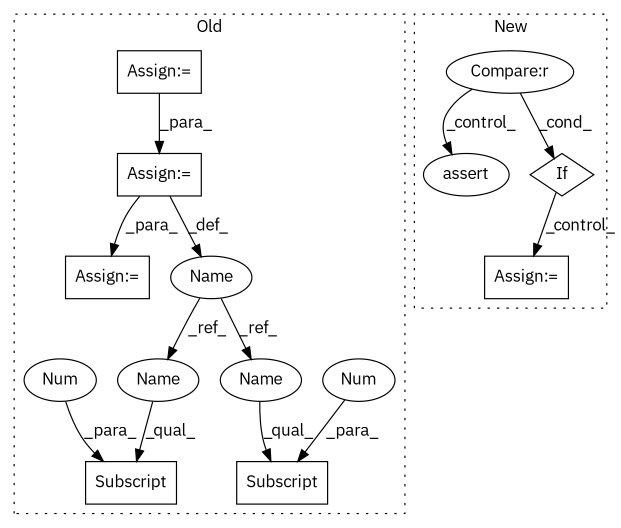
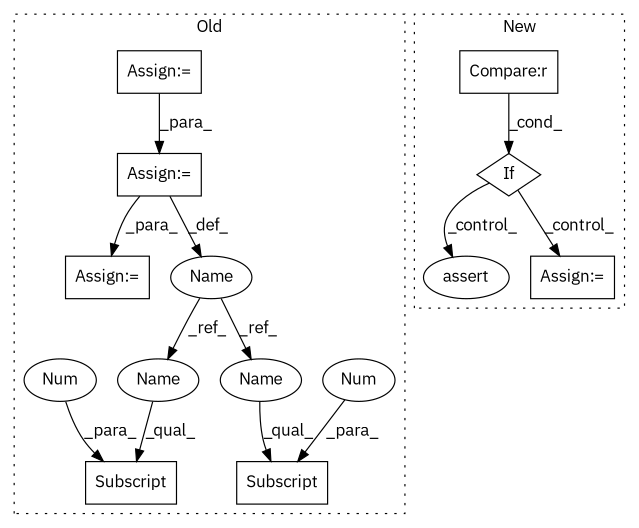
node "Compare:r": shape ellipse -> box
edge "Compare:r" -> "assert": now "If" -> "assert"
